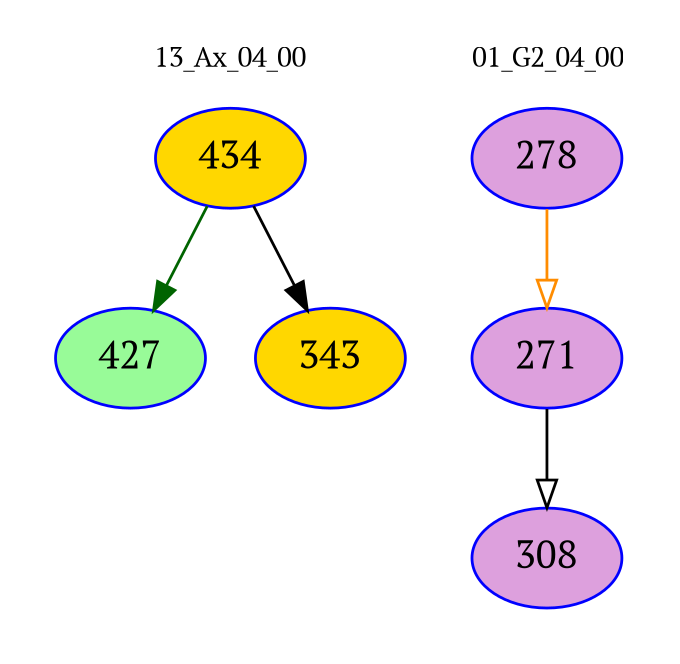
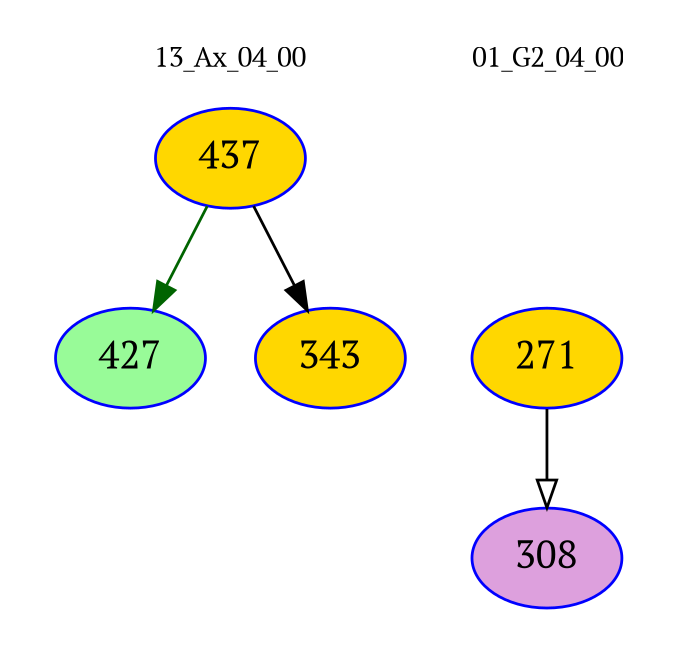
node "434": label "434" -> "437"
node "278": removed
node "271": fillcolor plum -> gold
